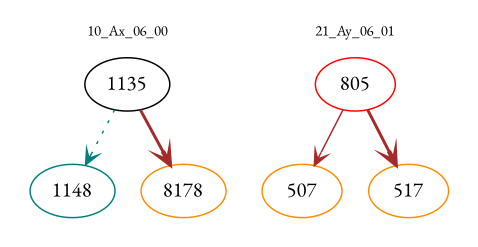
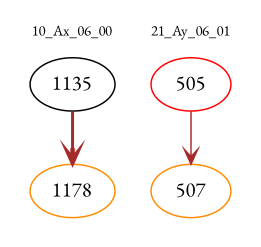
node "805": label "805" -> "505"
node "1148": removed
node "8178": label "8178" -> "1178"
node "517": removed
